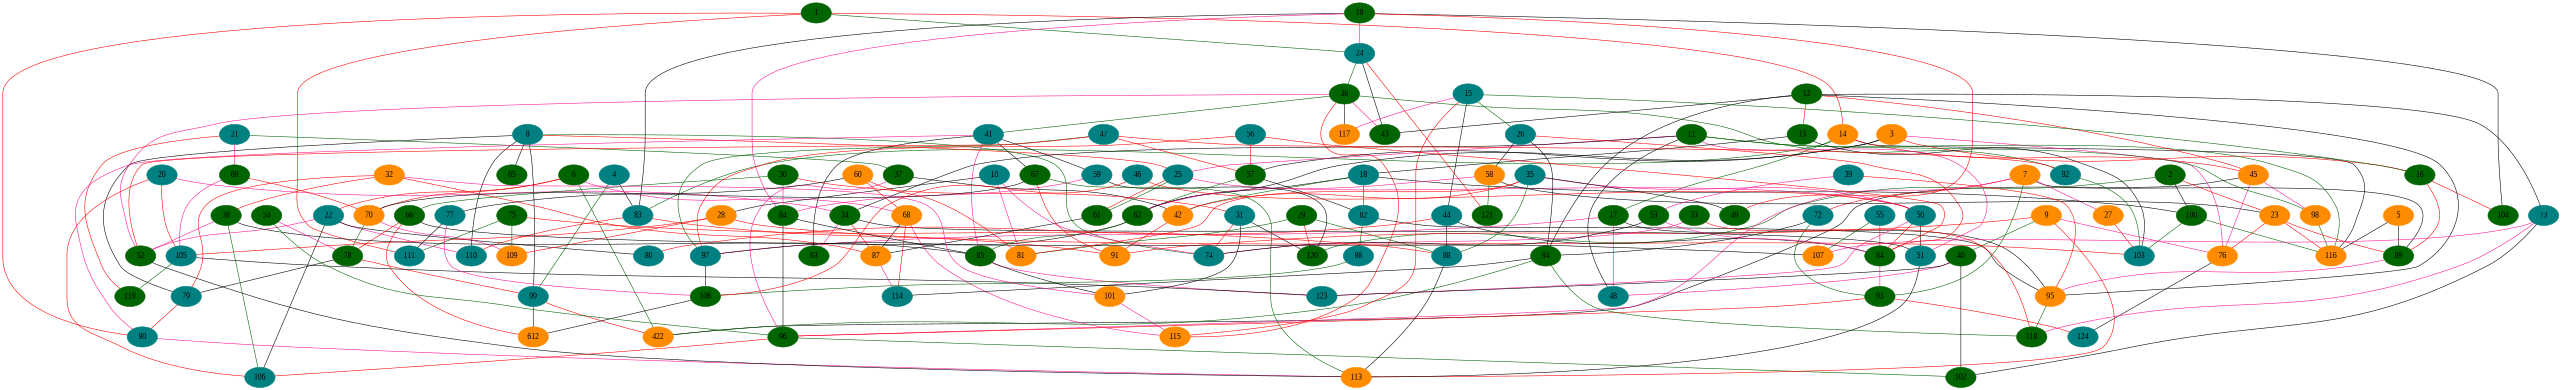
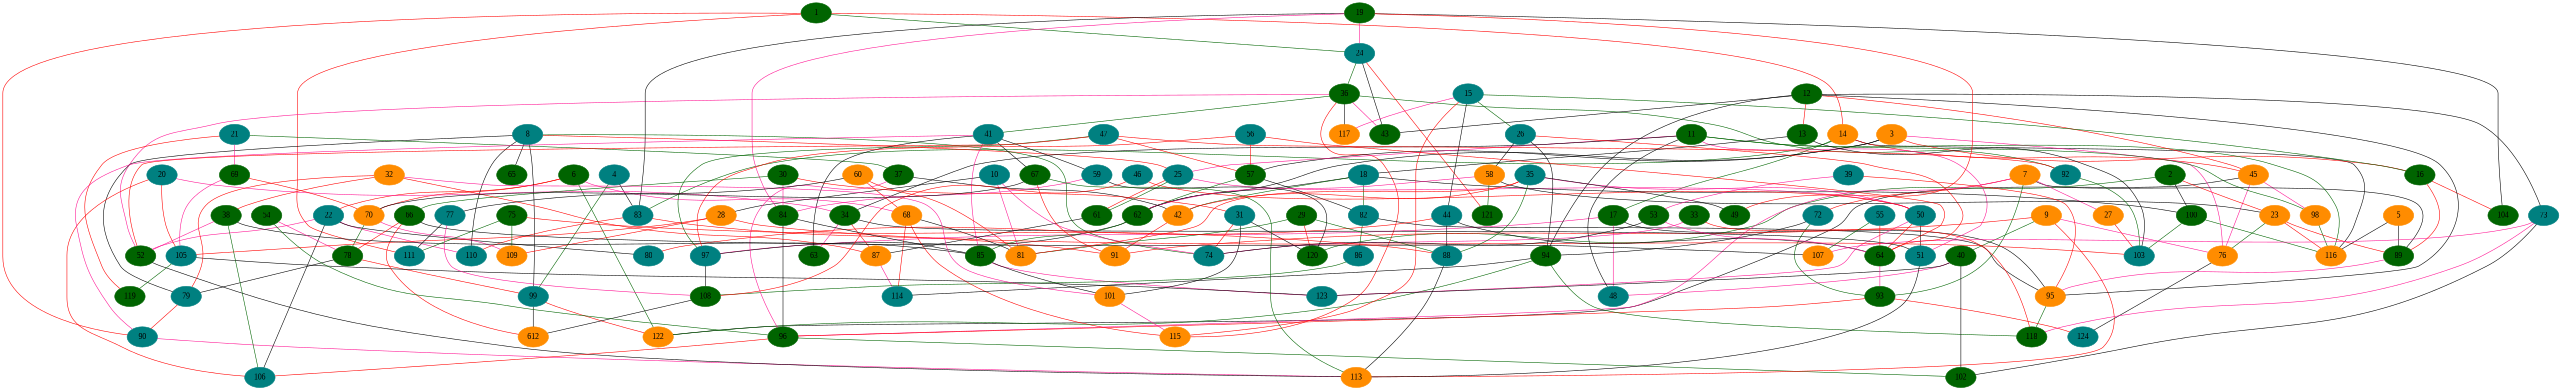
edge "68" -- "87": now "68" -- "81"
edge "23" -- "76": color red -> darkgreen
edge "68" -- "115": color deeppink -> red
node "422": label "422" -> "122"
